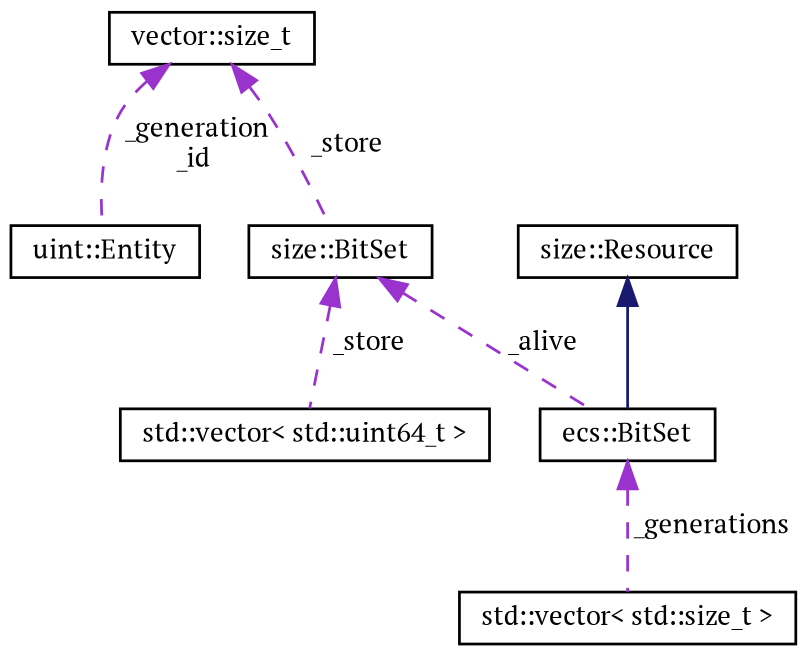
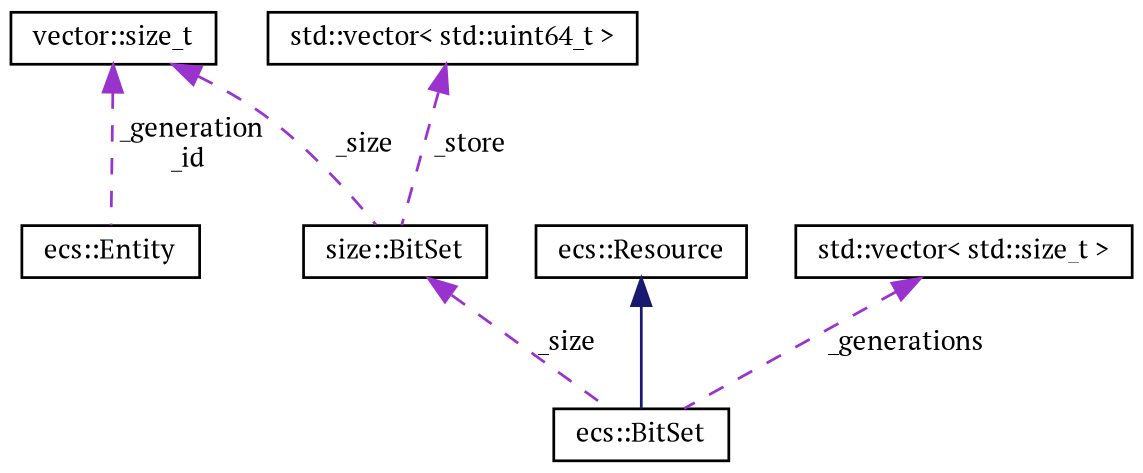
edge "size::BitSet" -> "vector::size_t": label " _store" -> " _size"
node "uint::Entity": label "uint::Entity" -> "ecs::Entity"
node "size::Resource": label "size::Resource" -> "ecs::Resource"
edge "ecs::BitSet" -> "size::BitSet": label " _alive" -> " _size"
edge "std::vector< std::uint64_t >" -> "size::BitSet": reversed
edge "std::vector< std::size_t >" -> "ecs::BitSet": reversed
